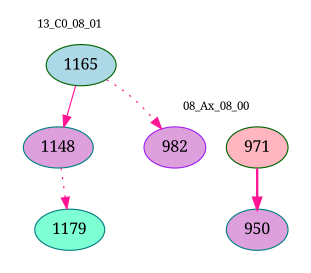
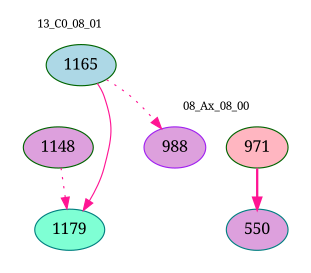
edge "1165" -> "1148": now "1165" -> "1179"
node "1148": color teal -> darkgreen
node "982": label "982" -> "988"
node "950": label "950" -> "550"
